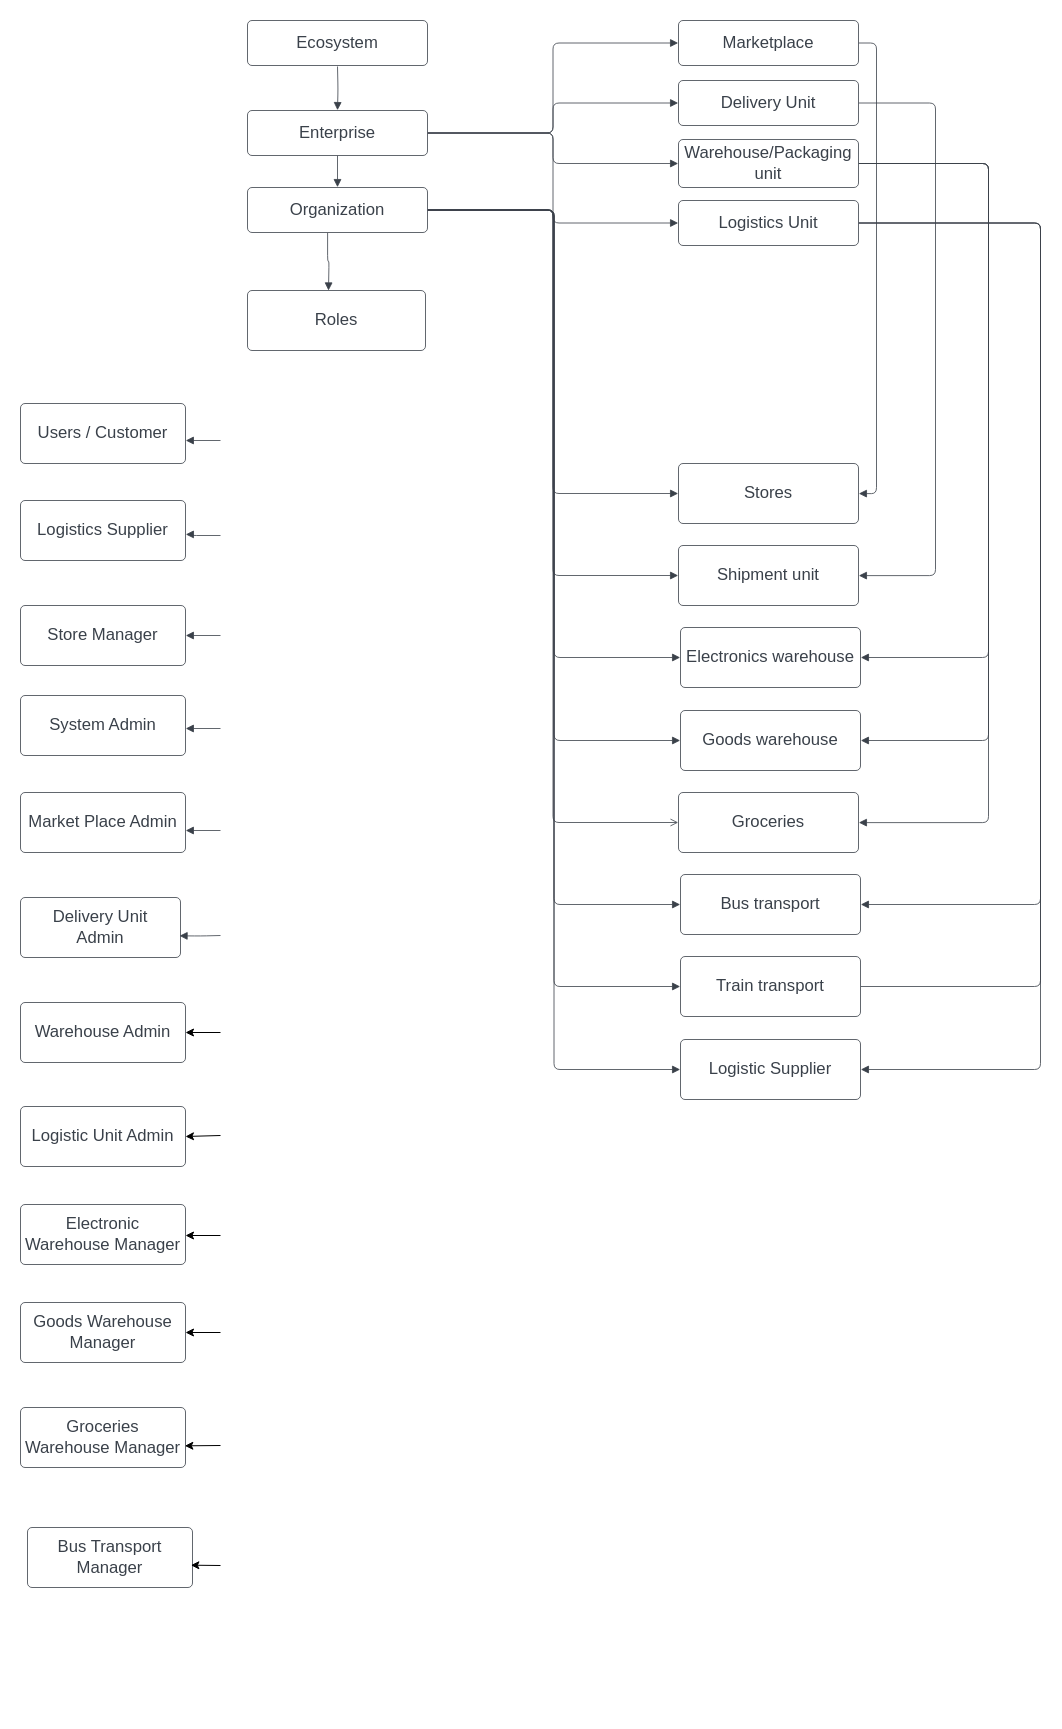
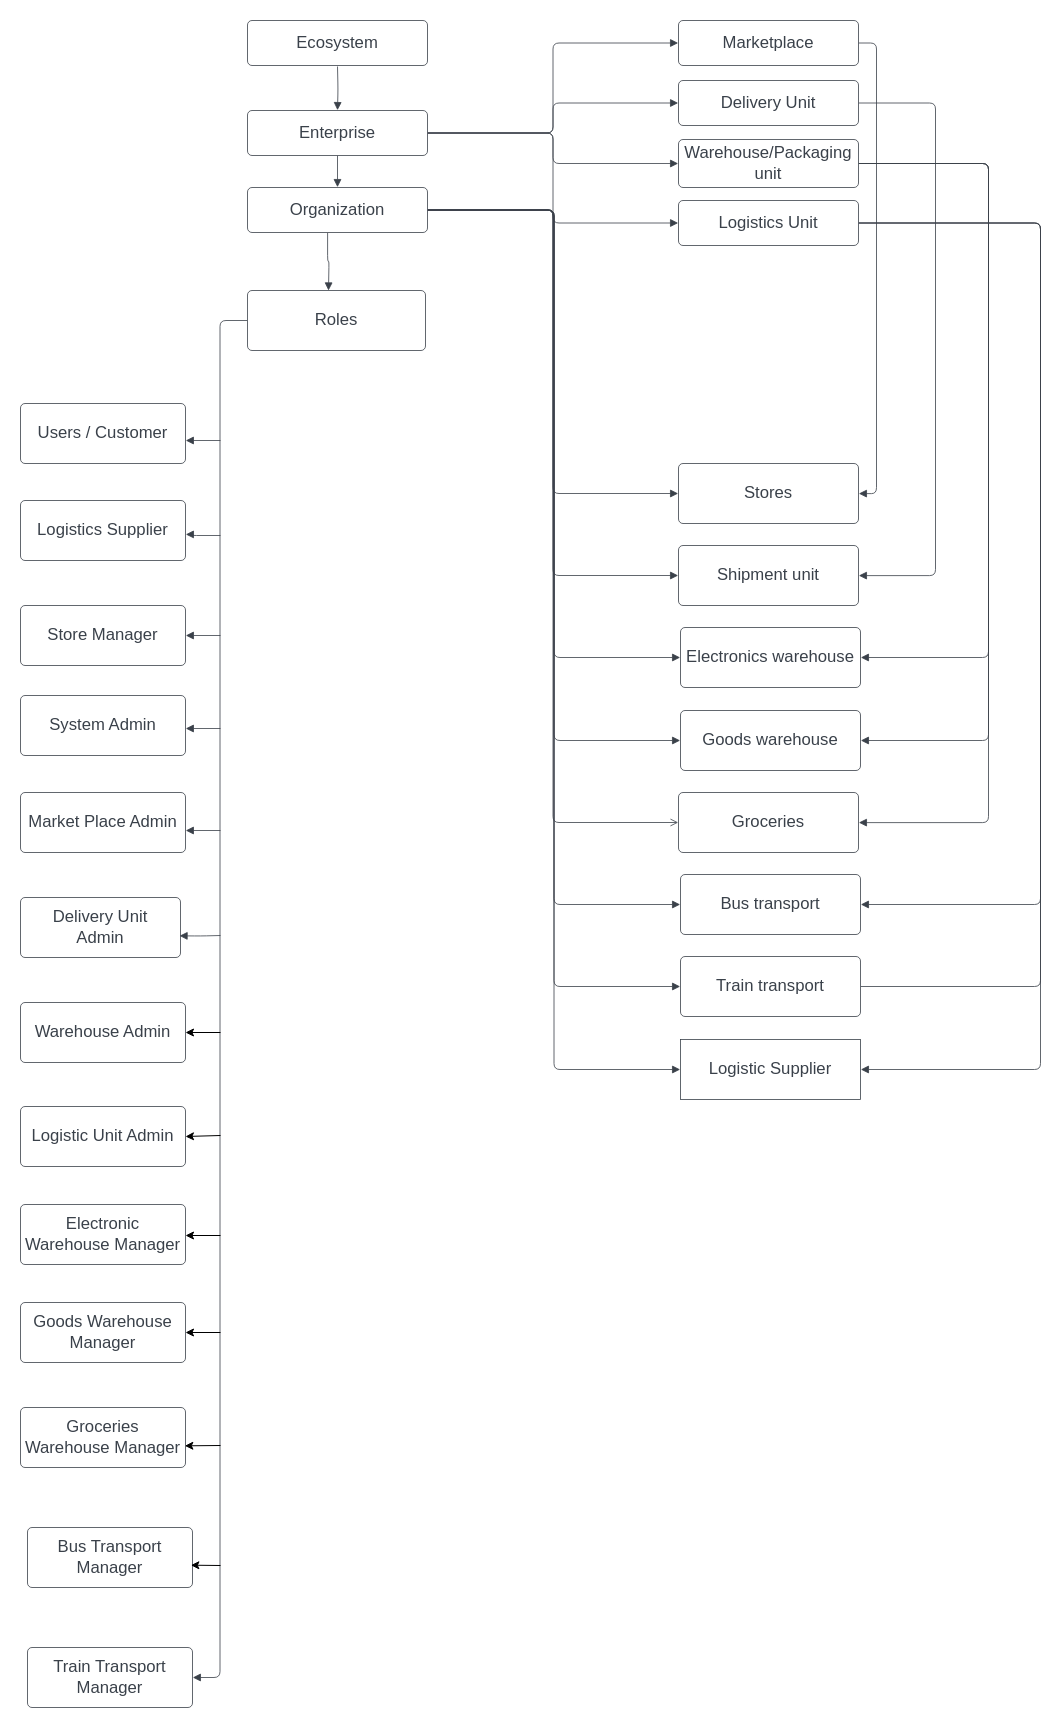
edge "Roles" -> "Train Transport Manager": added
node "Logistic Supplier": shape rounded rectangle -> rectangle
node "Train Transport Manager": added
